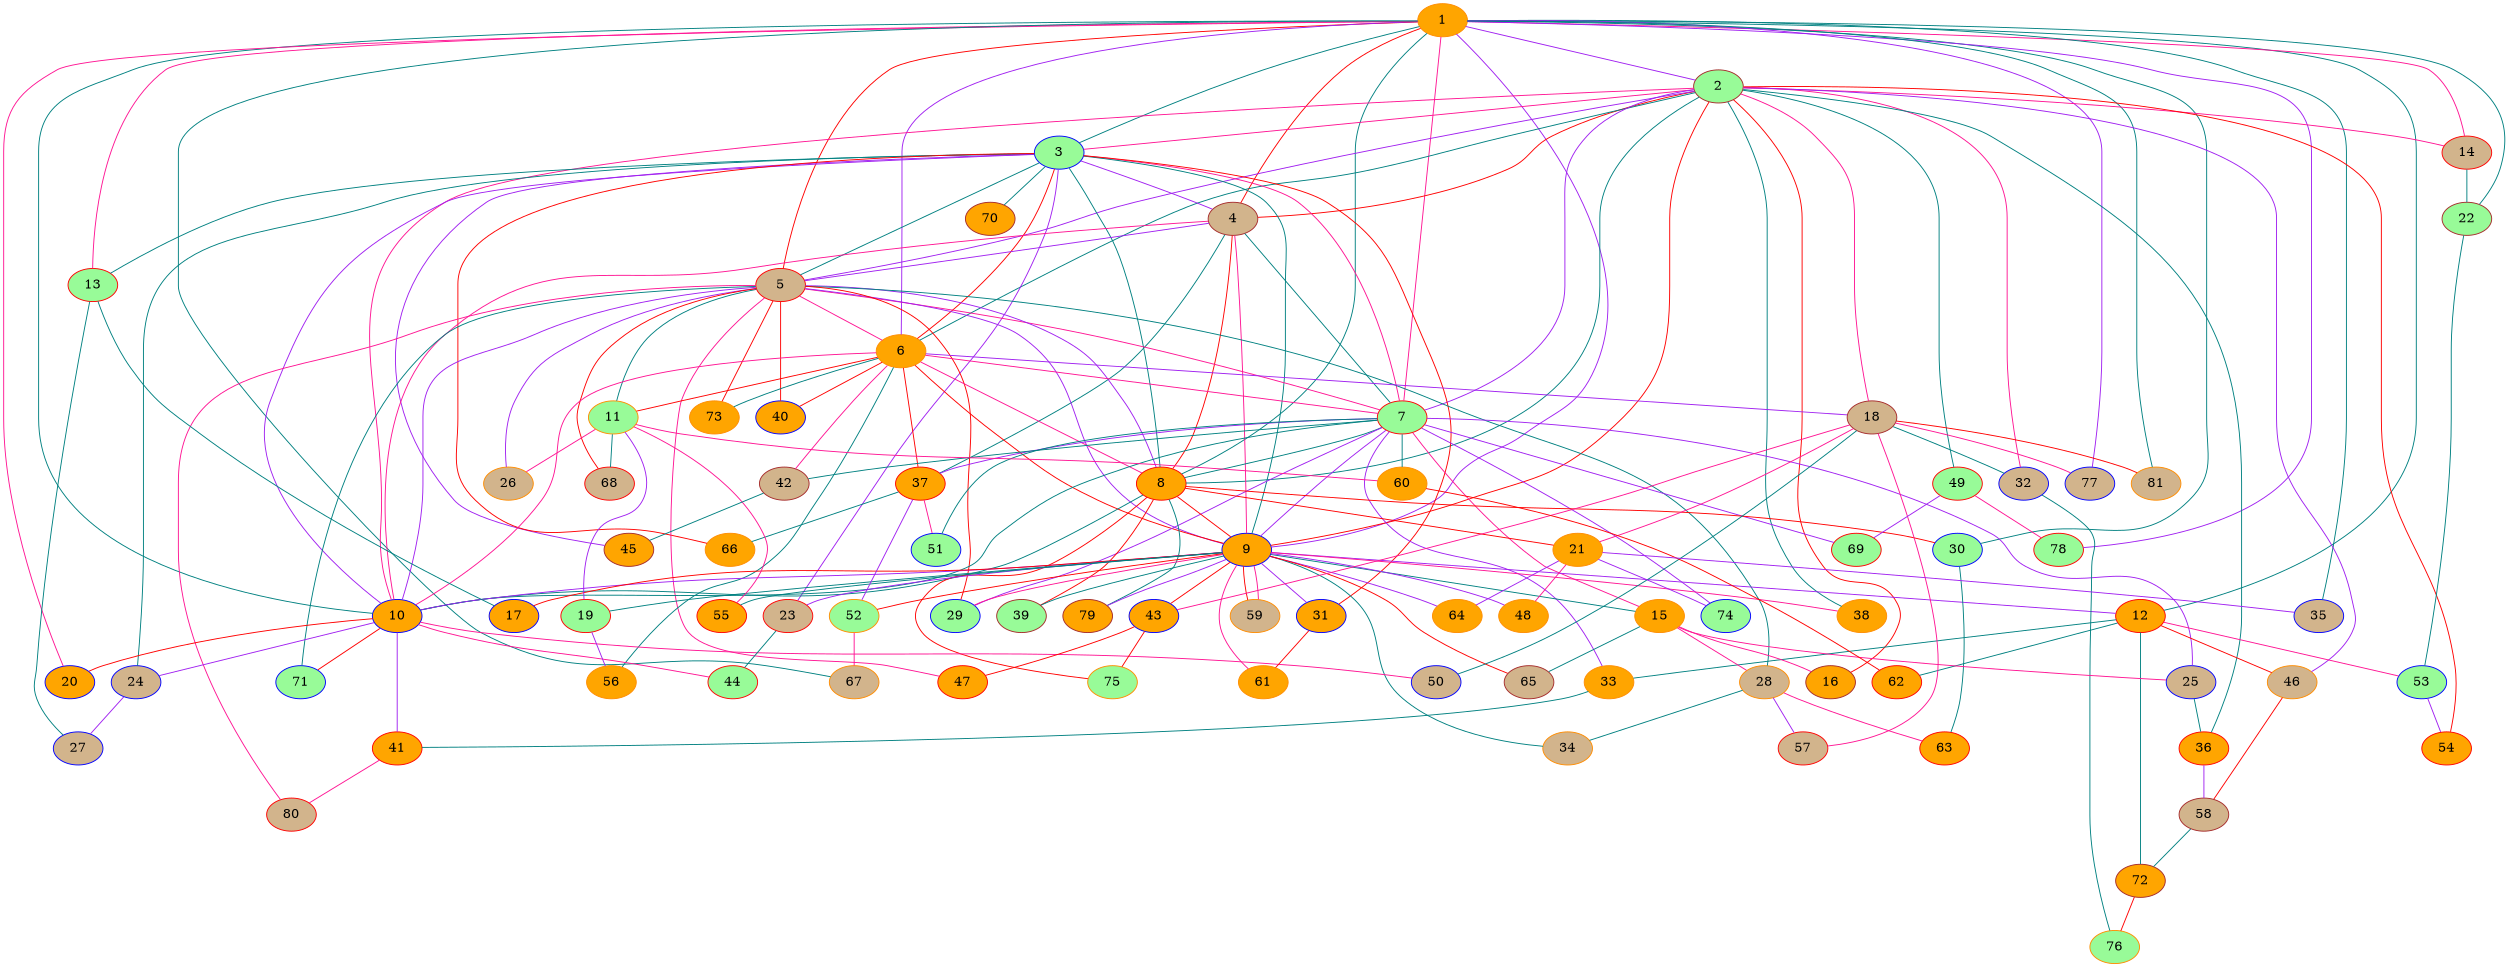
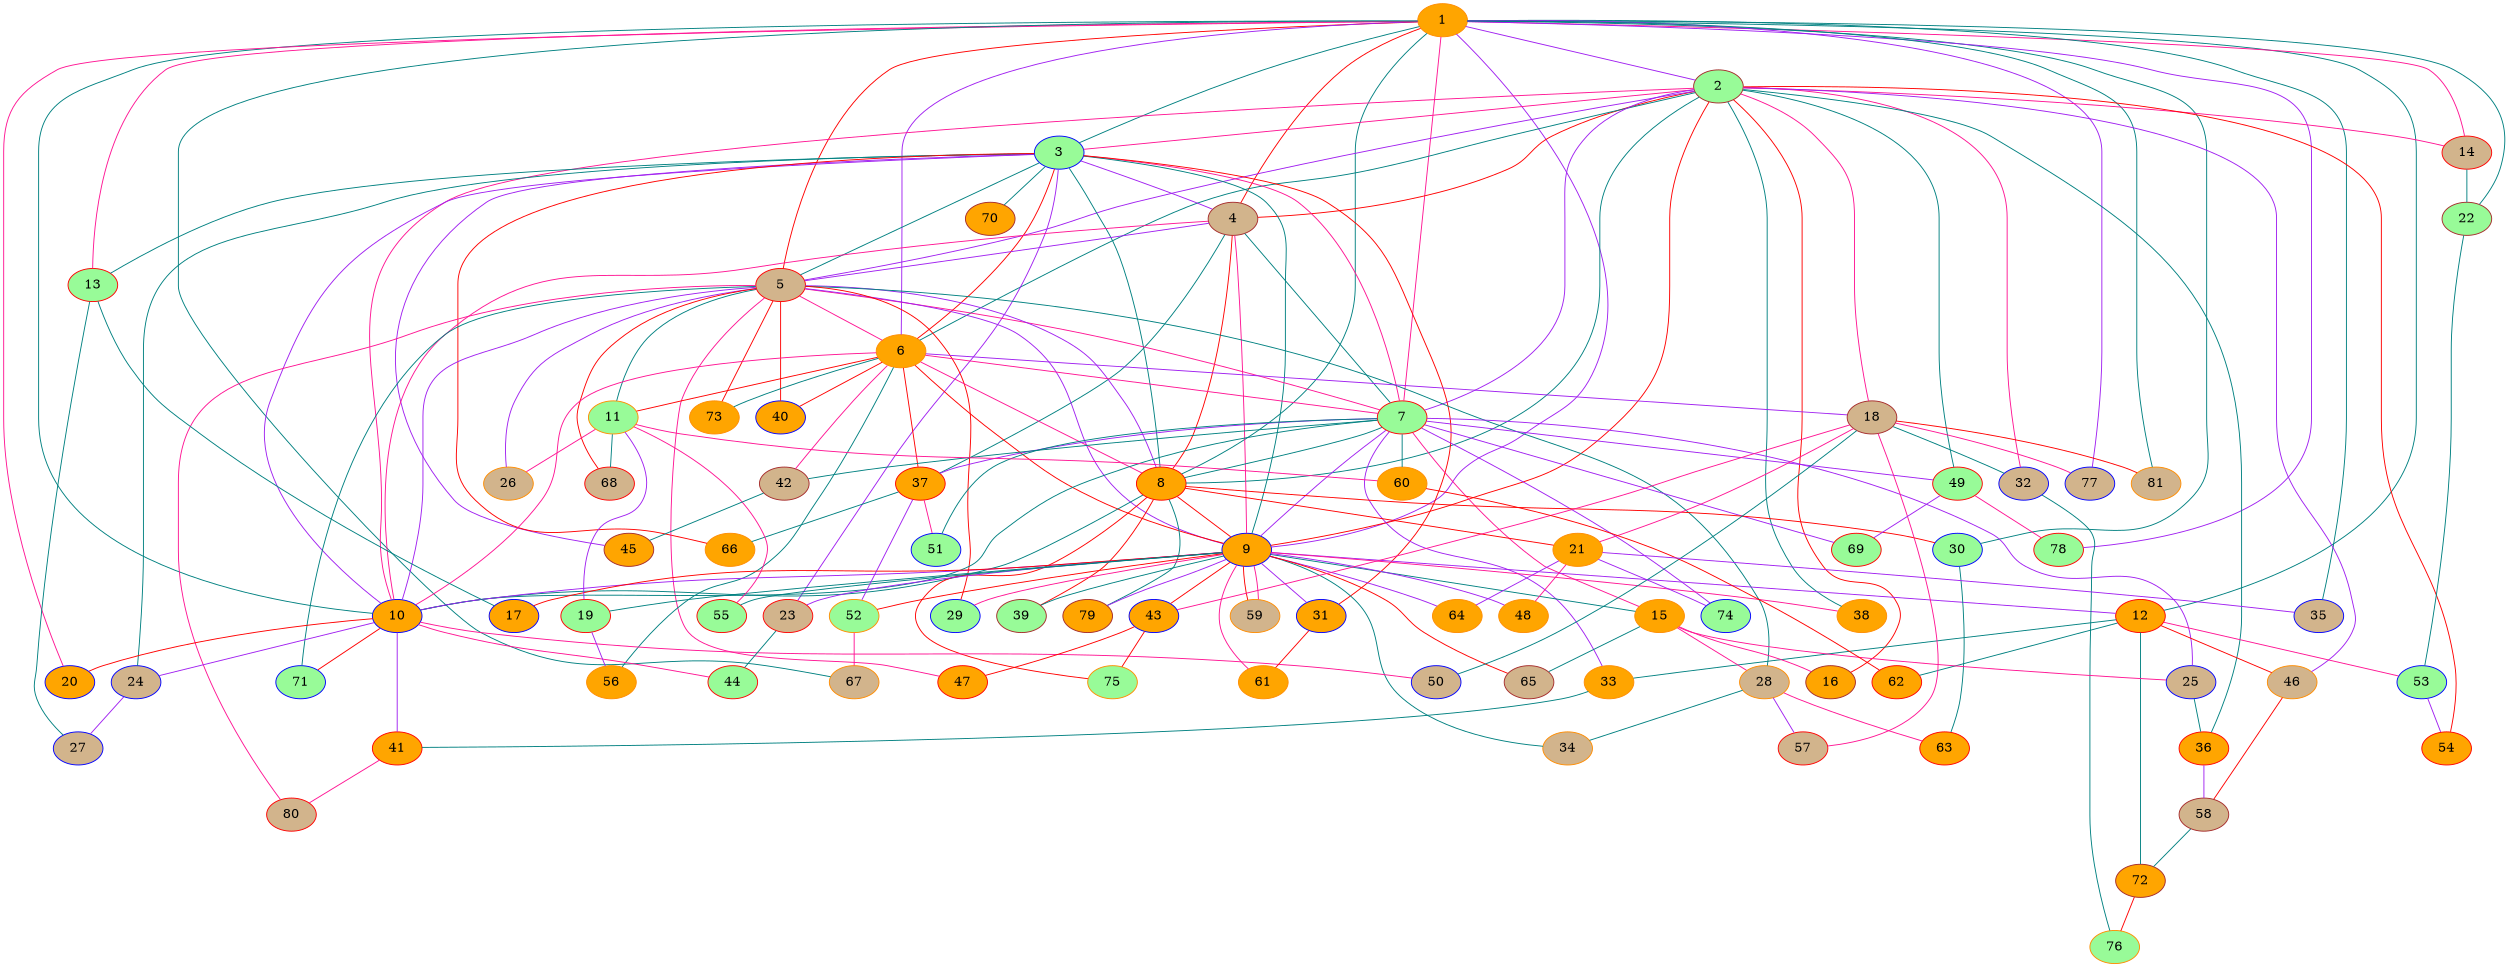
edge "7" -- "29": now "7" -- "49"
node "55": fillcolor orange -> palegreen
